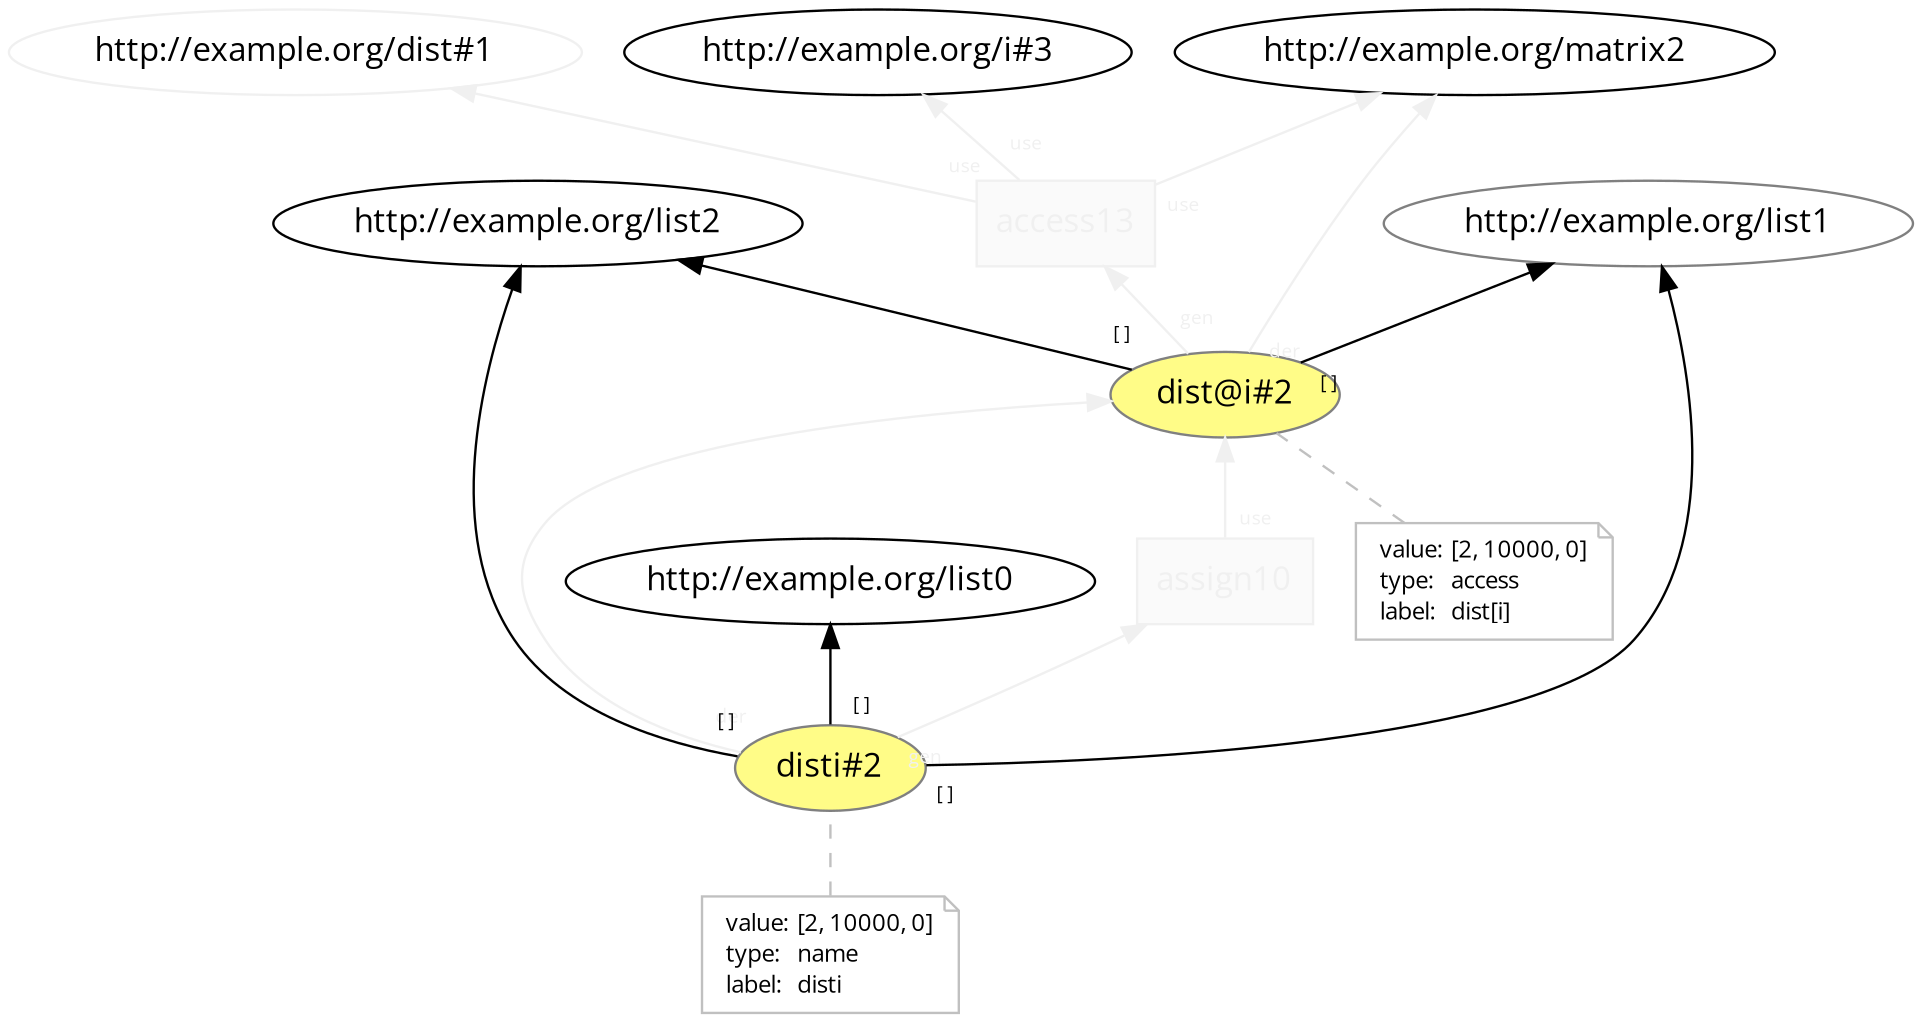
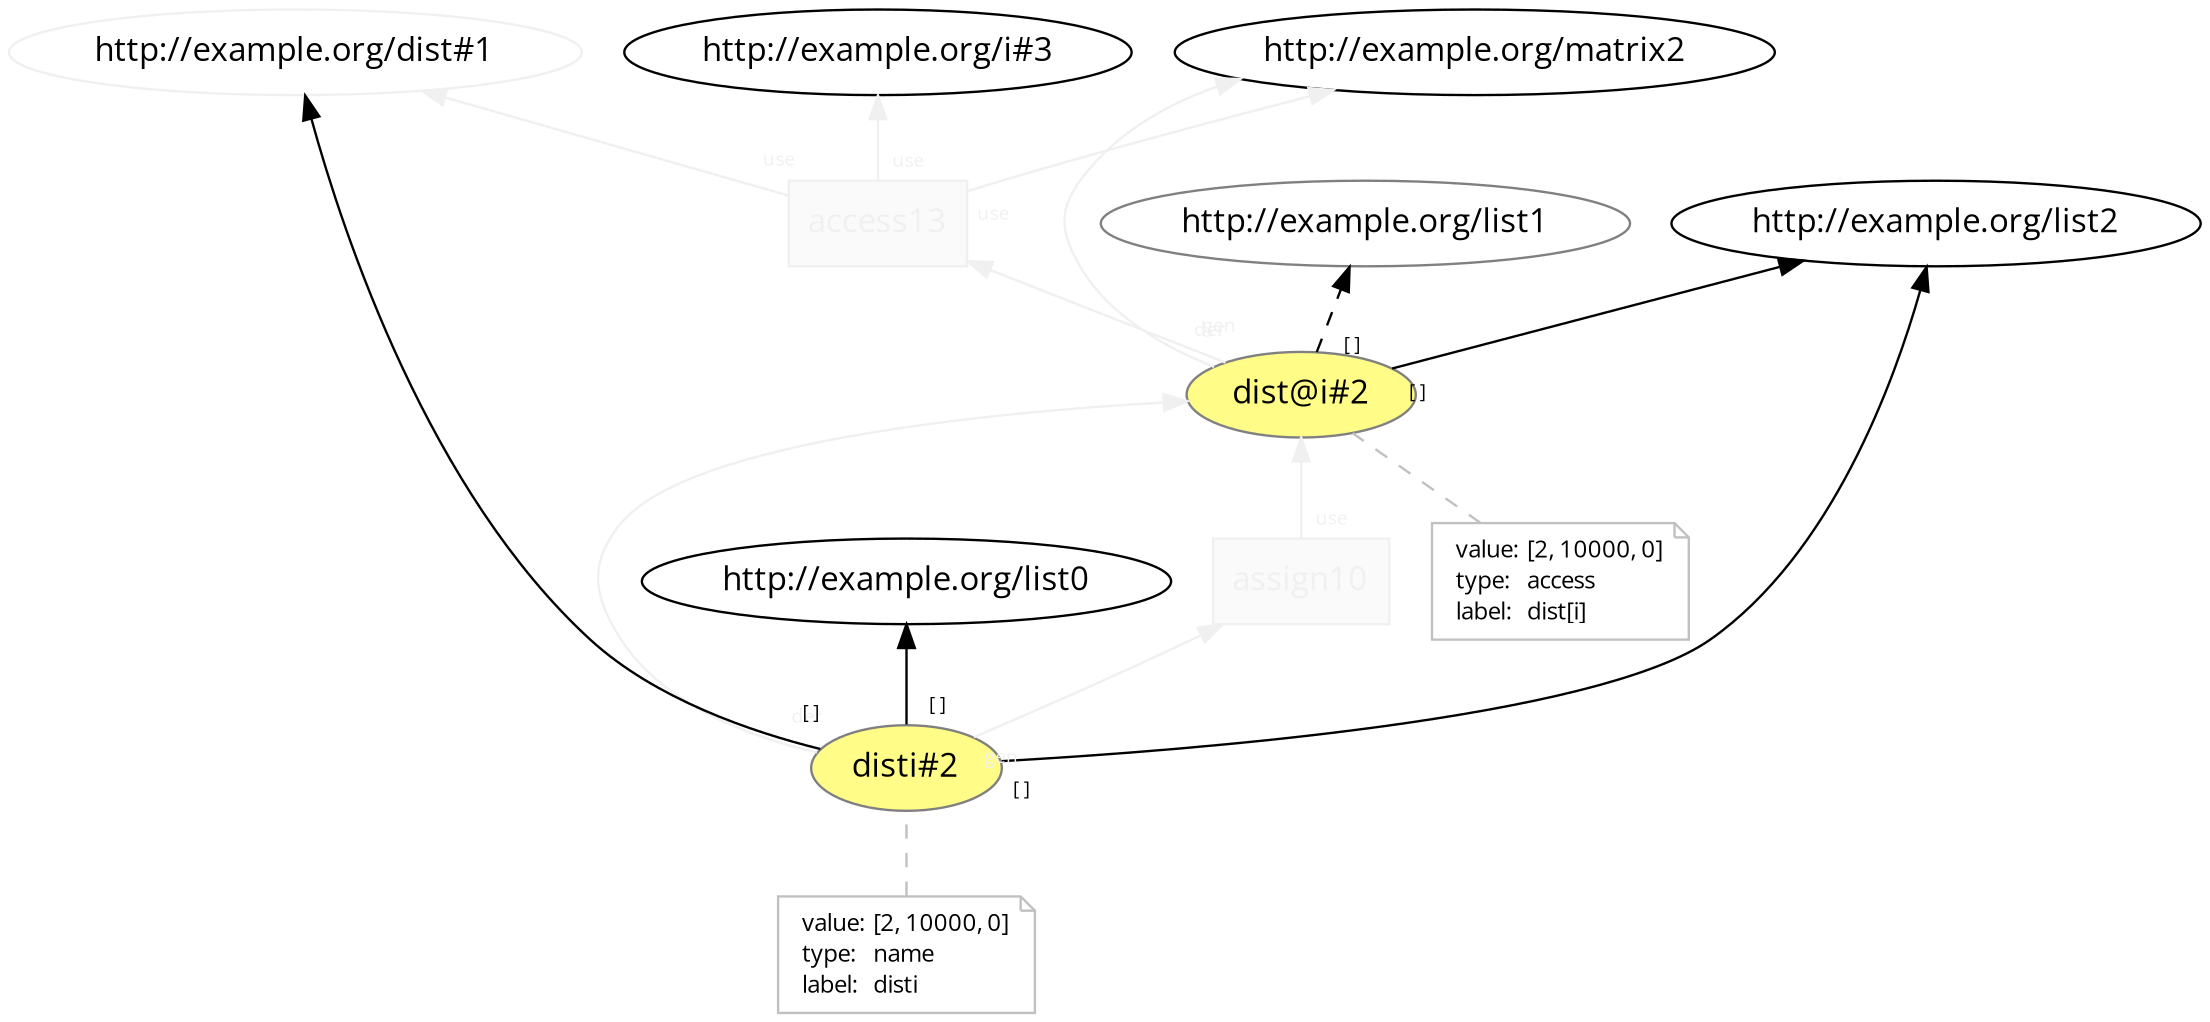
edge "dist@i#2" -> "http://example.org/list1": style solid -> dashed
edge "disti#2" -> "http://example.org/list1": now "disti#2" -> "http://example.org/dist#1"
